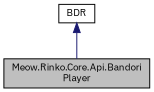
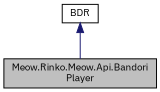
node "Meow.Rinko.Core.Api.Bandori Player": label "Meow.Rinko.Core.Api.Bandori Player" -> "Meow.Rinko.Meow.Api.Bandori Player"
